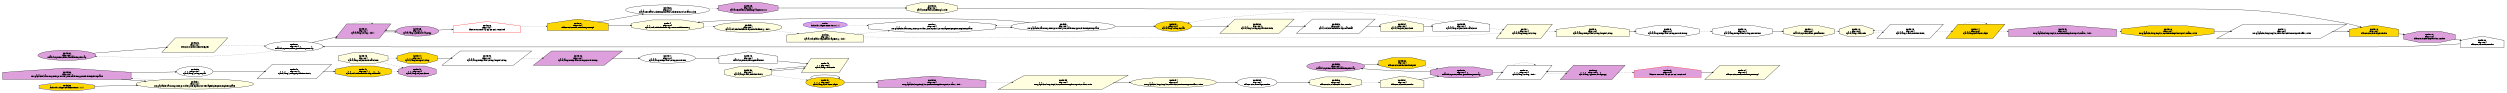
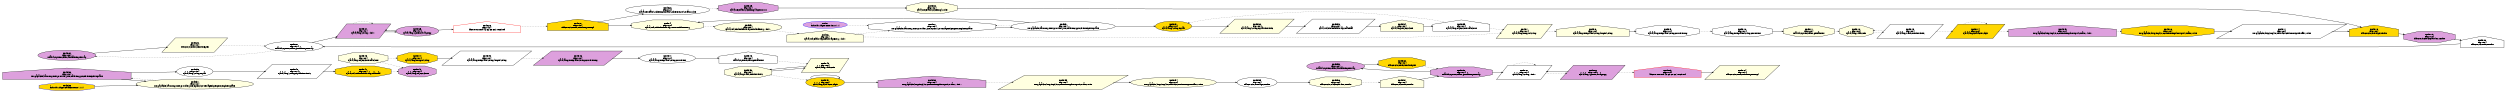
edge "Node:48 Tag:1024 Ldalvik/system/Taint;getTaintInt" -> "Node:49 Tag:1024 Ljava/lang/Math;min": style bold -> dashed
